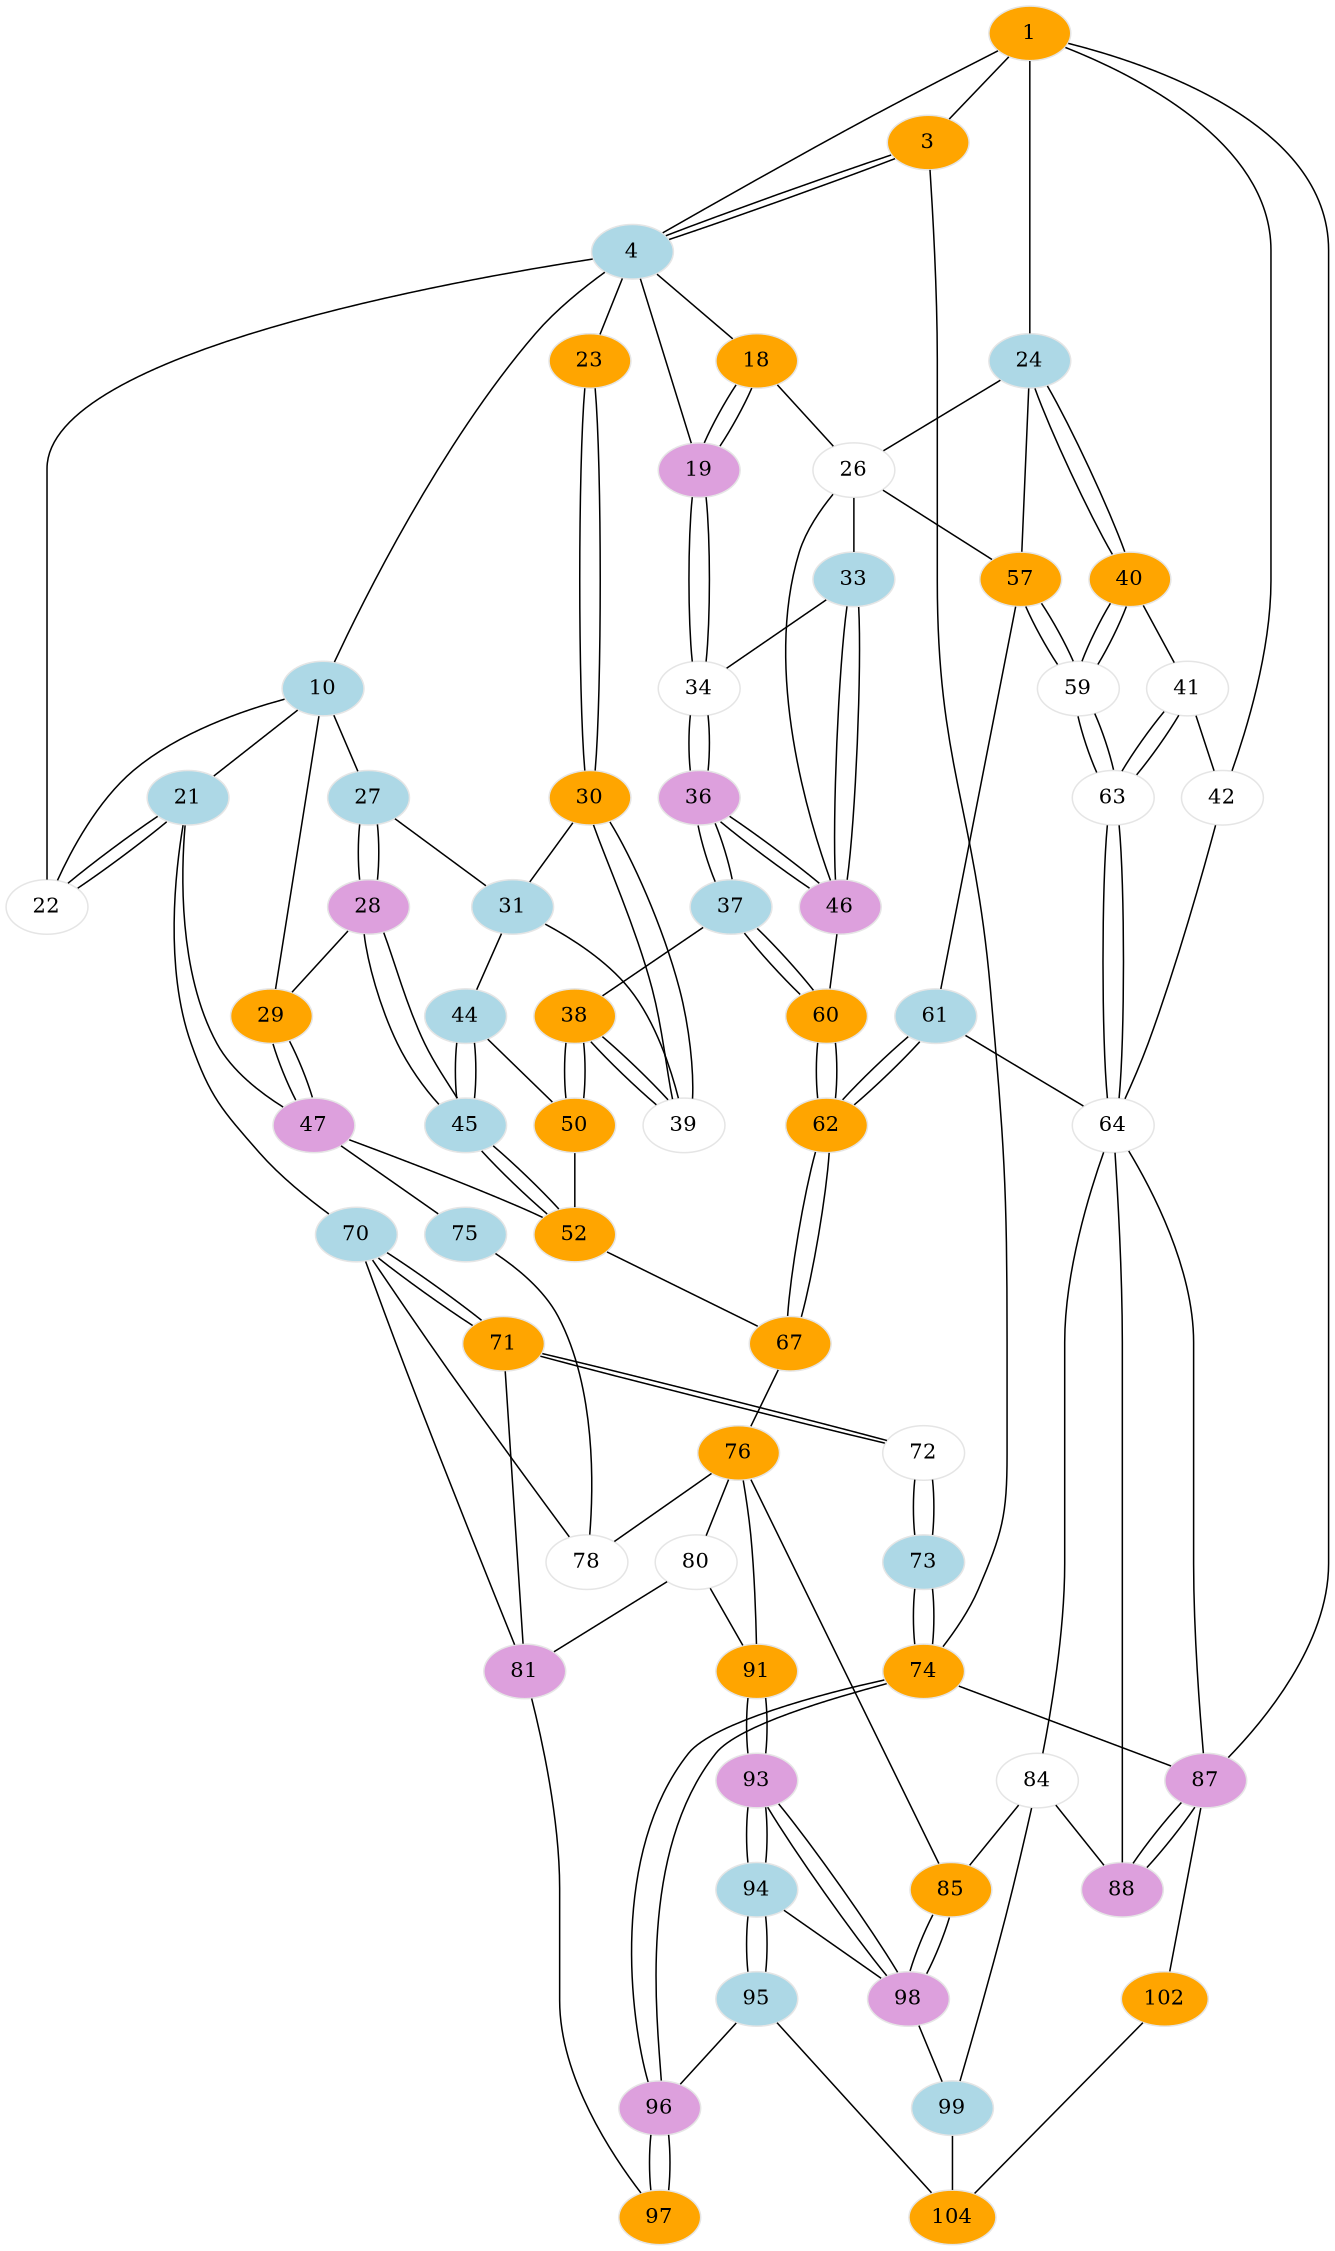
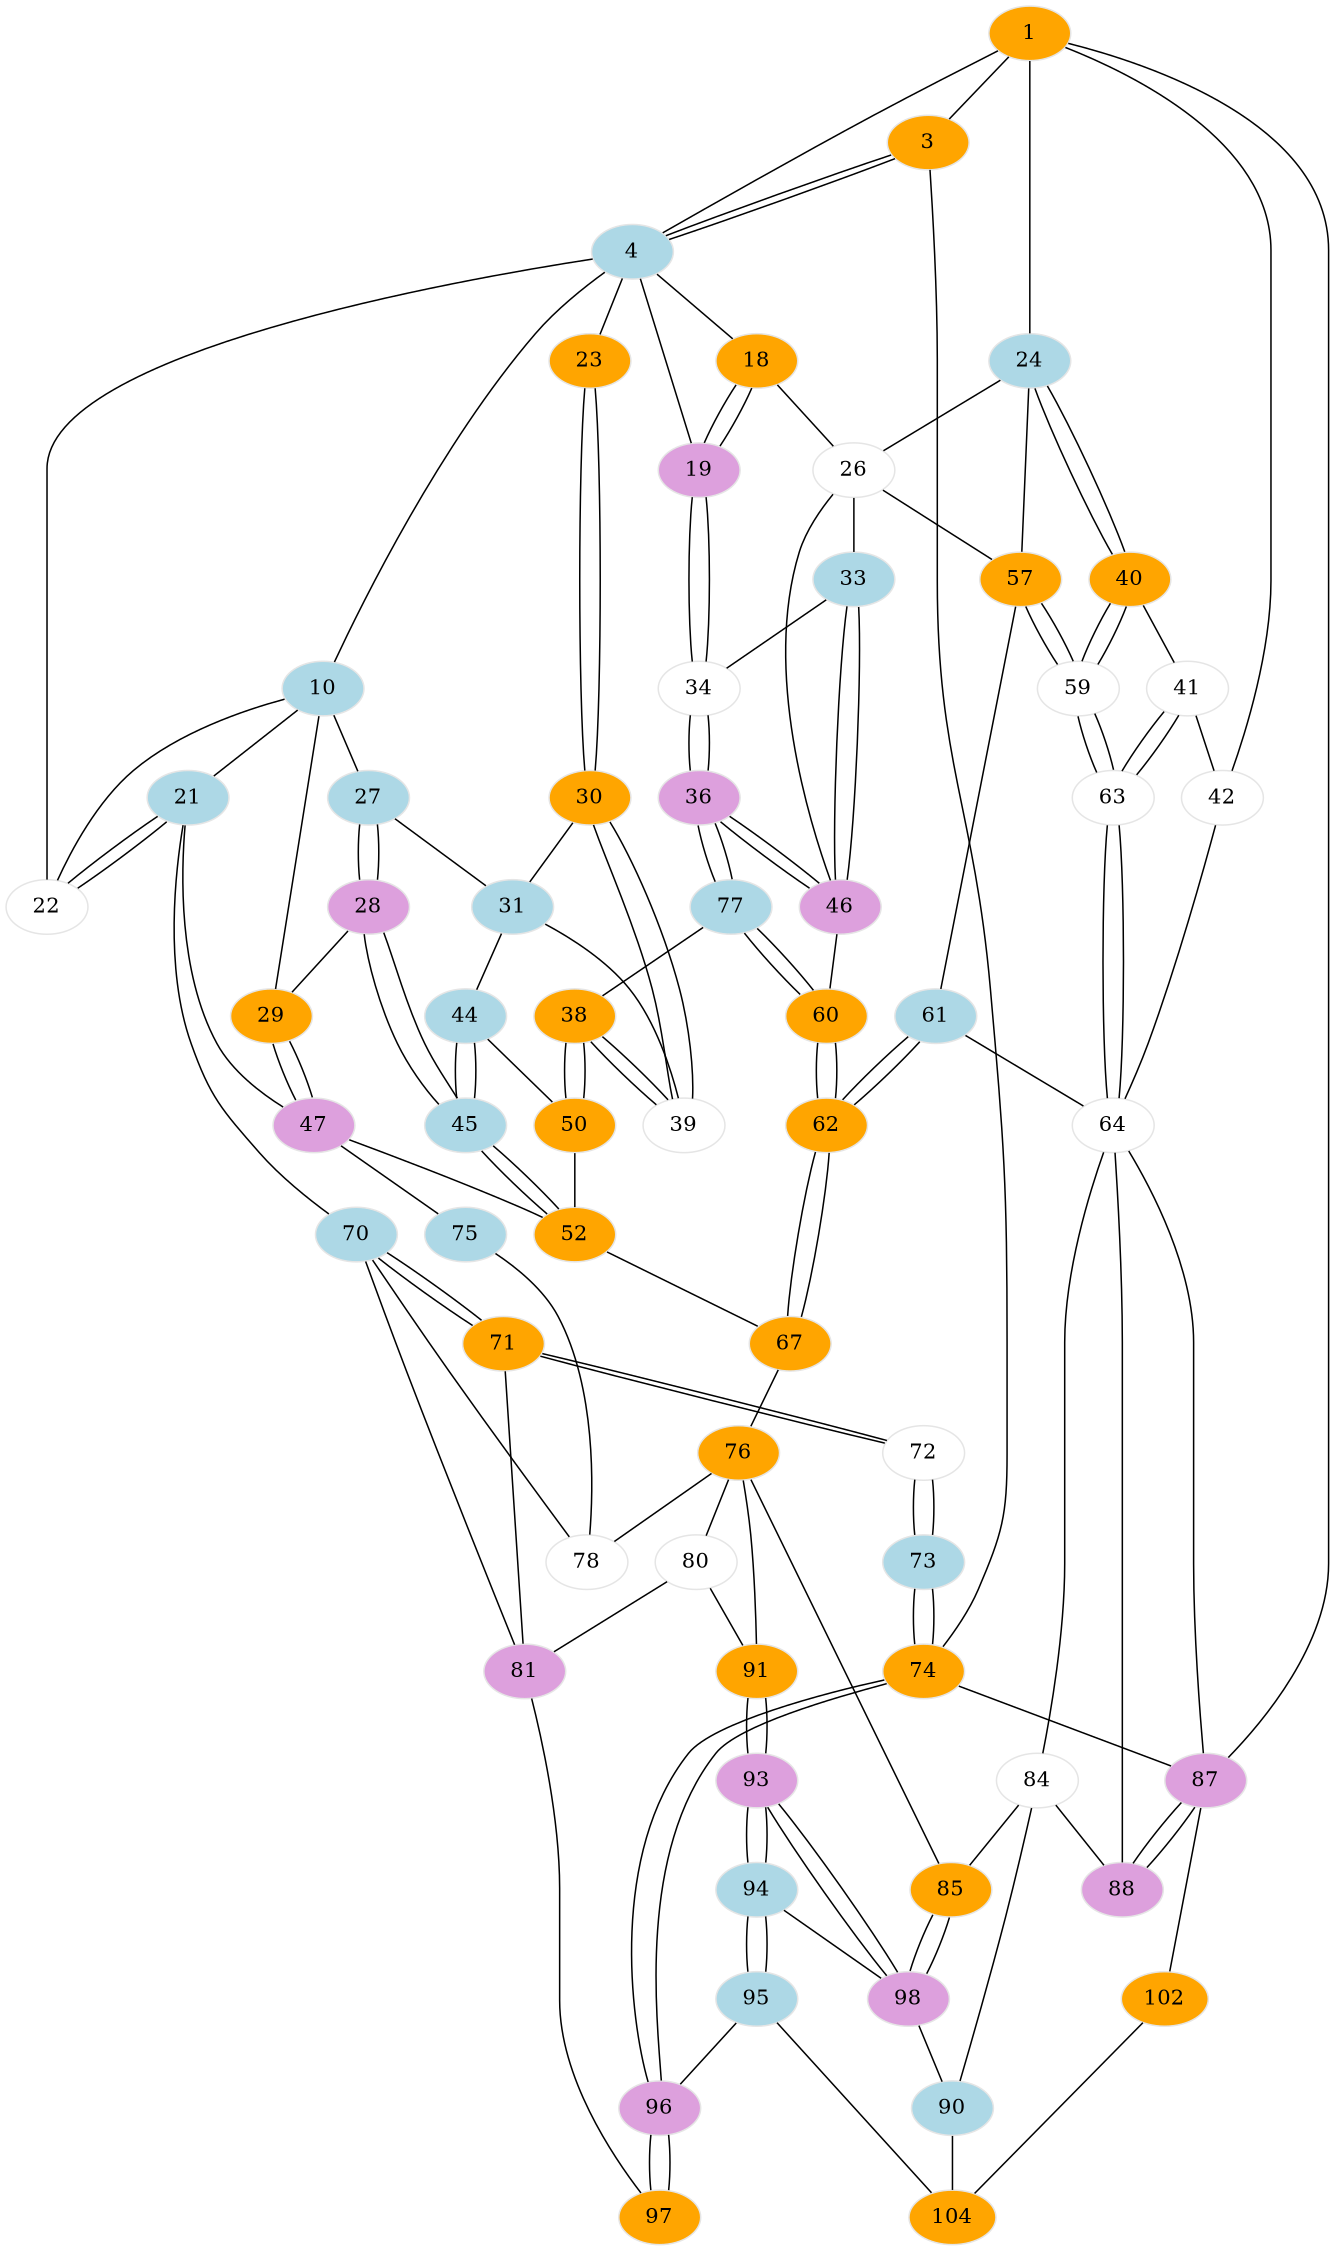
node "37": label "37" -> "77"
node "99": label "99" -> "90"
